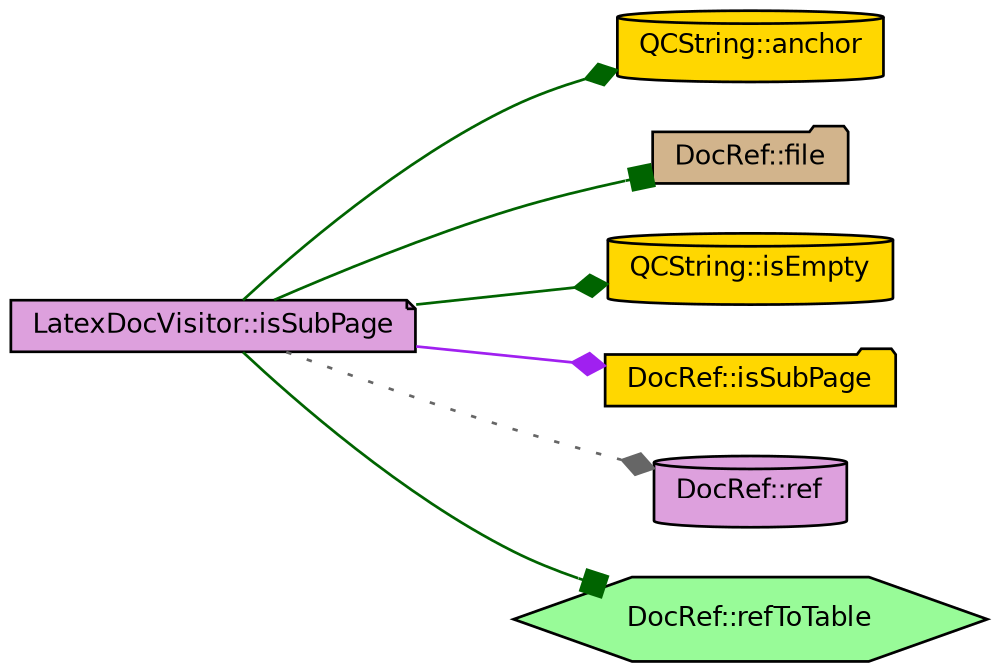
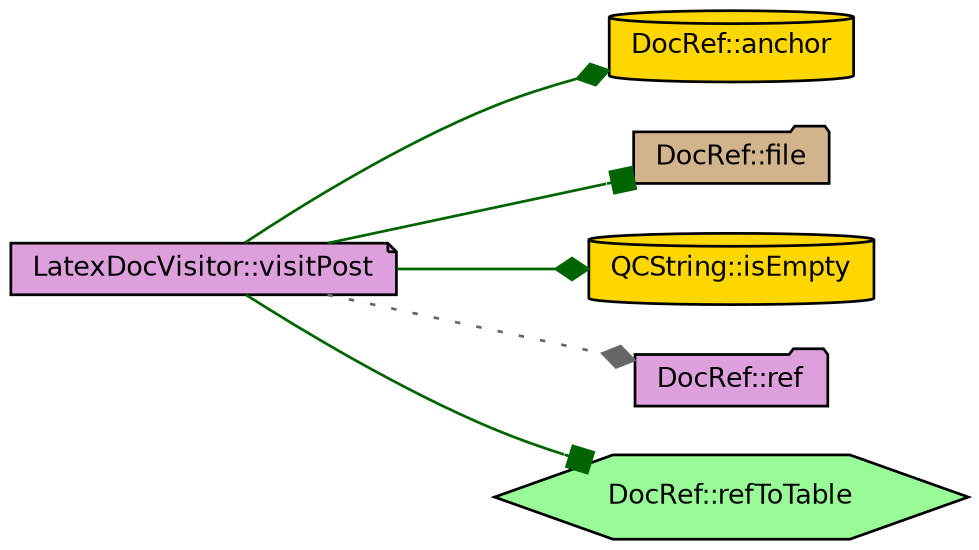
node "QCString::anchor": label "QCString::anchor" -> "DocRef::anchor"
node "LatexDocVisitor::isSubPage": label "LatexDocVisitor::isSubPage" -> "LatexDocVisitor::visitPost"
node "DocRef::isSubPage": removed
node "DocRef::ref": shape cylinder -> folder
